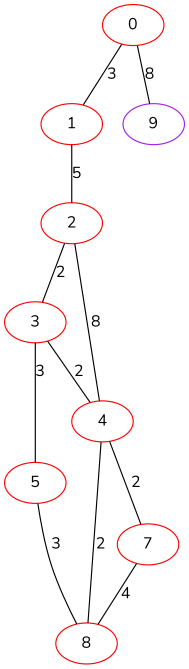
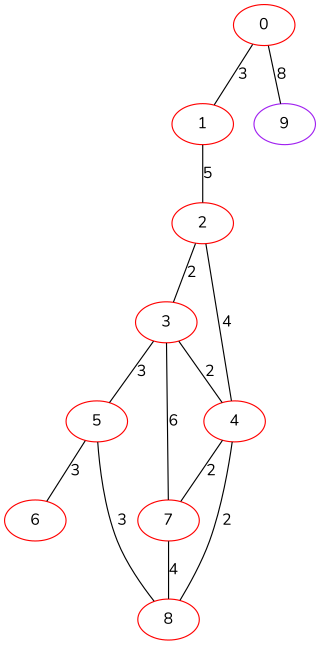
edge "2" -- "4": label "8" -> "4"
edge "3" -- "7": added, label "6"
node "6": added
